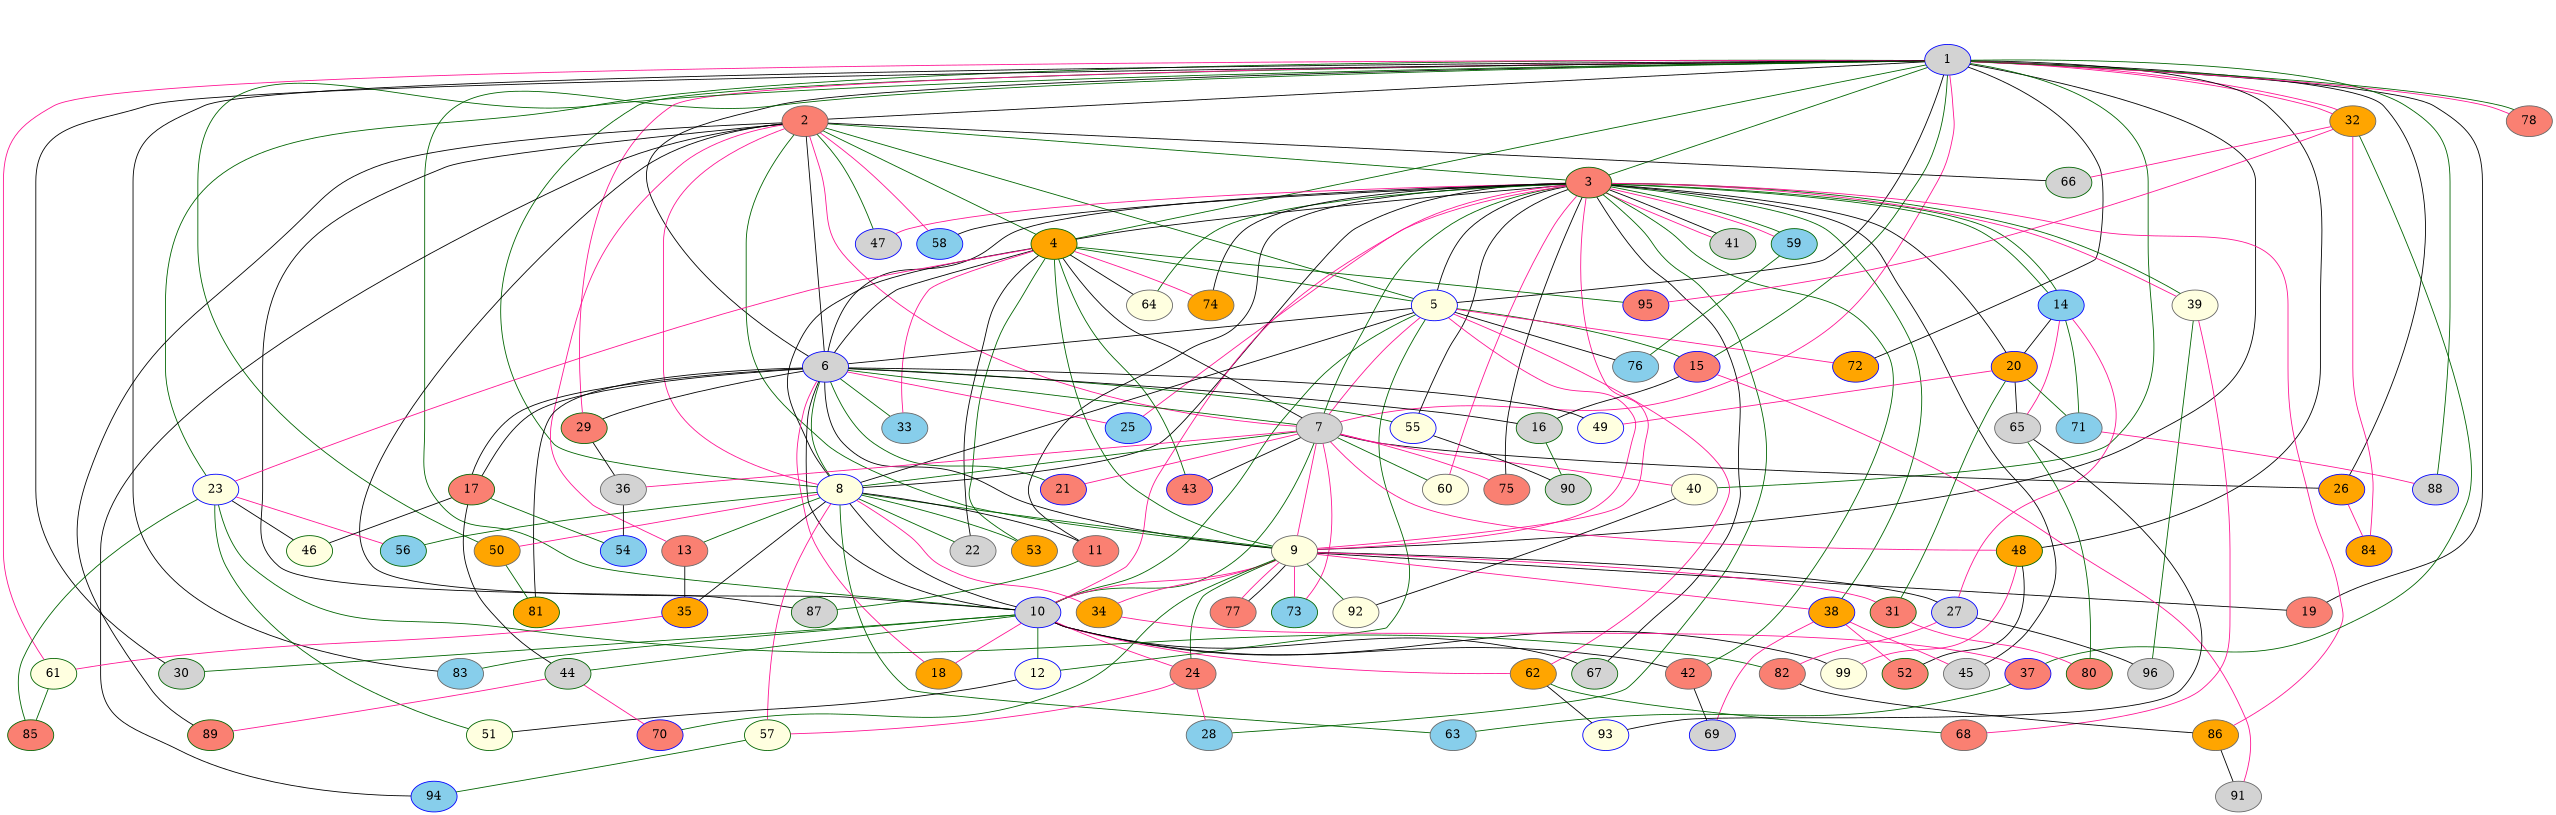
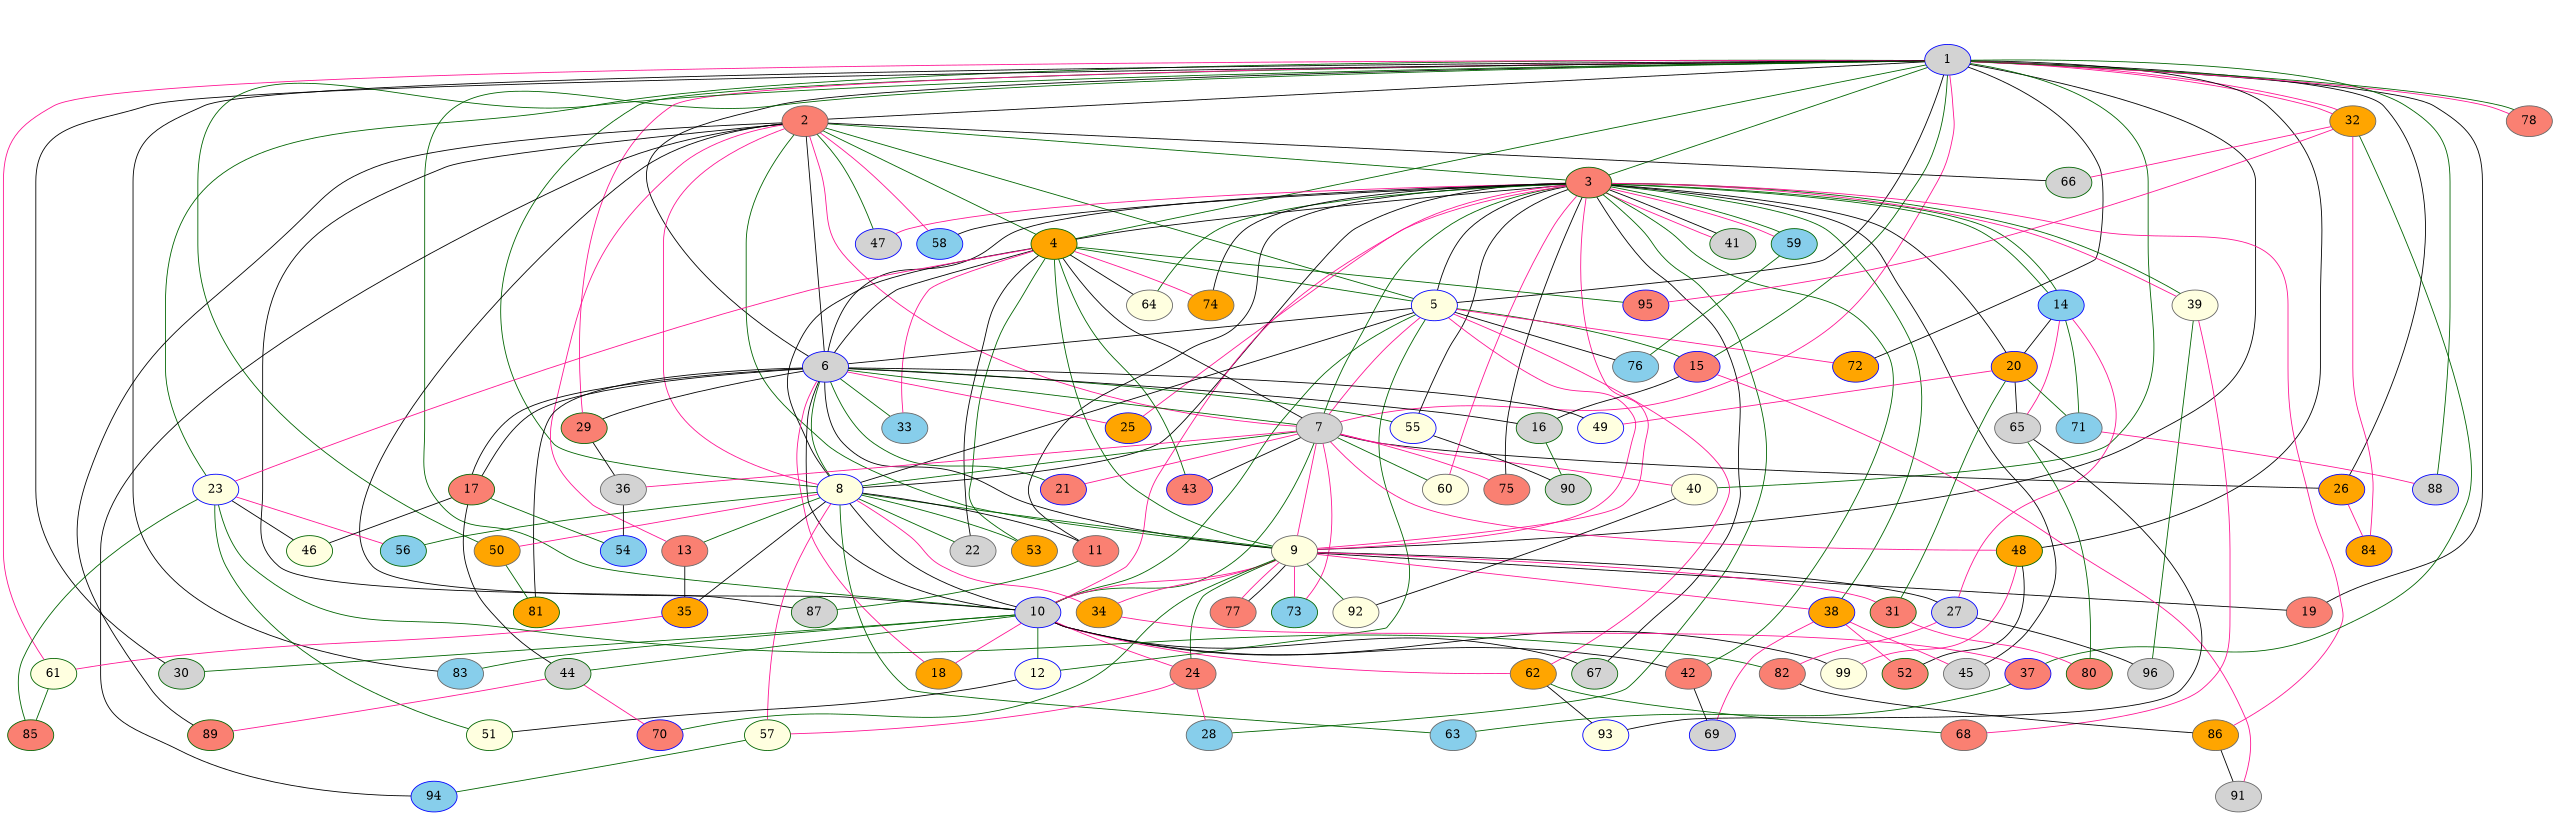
node "25": fillcolor skyblue -> orange
